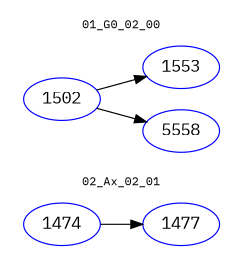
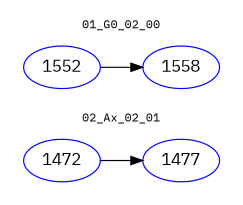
node "1553": removed
node "1502": label "1502" -> "1552"
node "5558": label "5558" -> "1558"
node "1474": label "1474" -> "1472"
